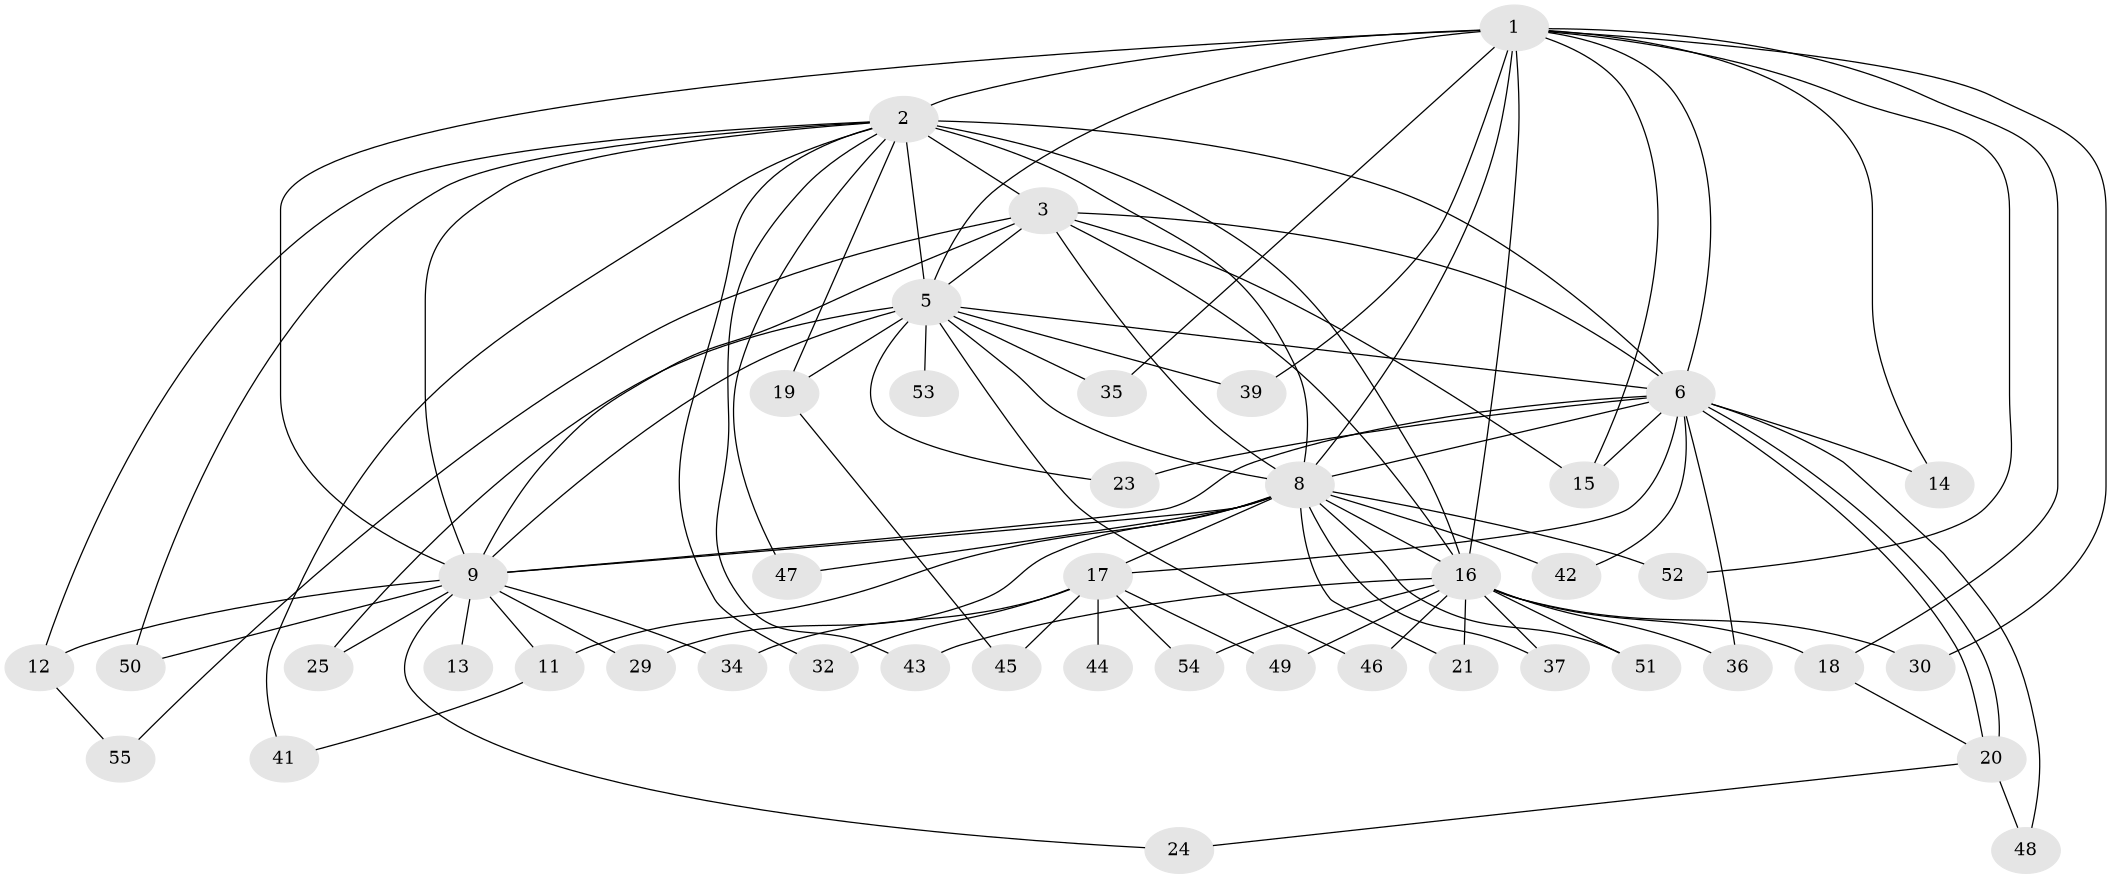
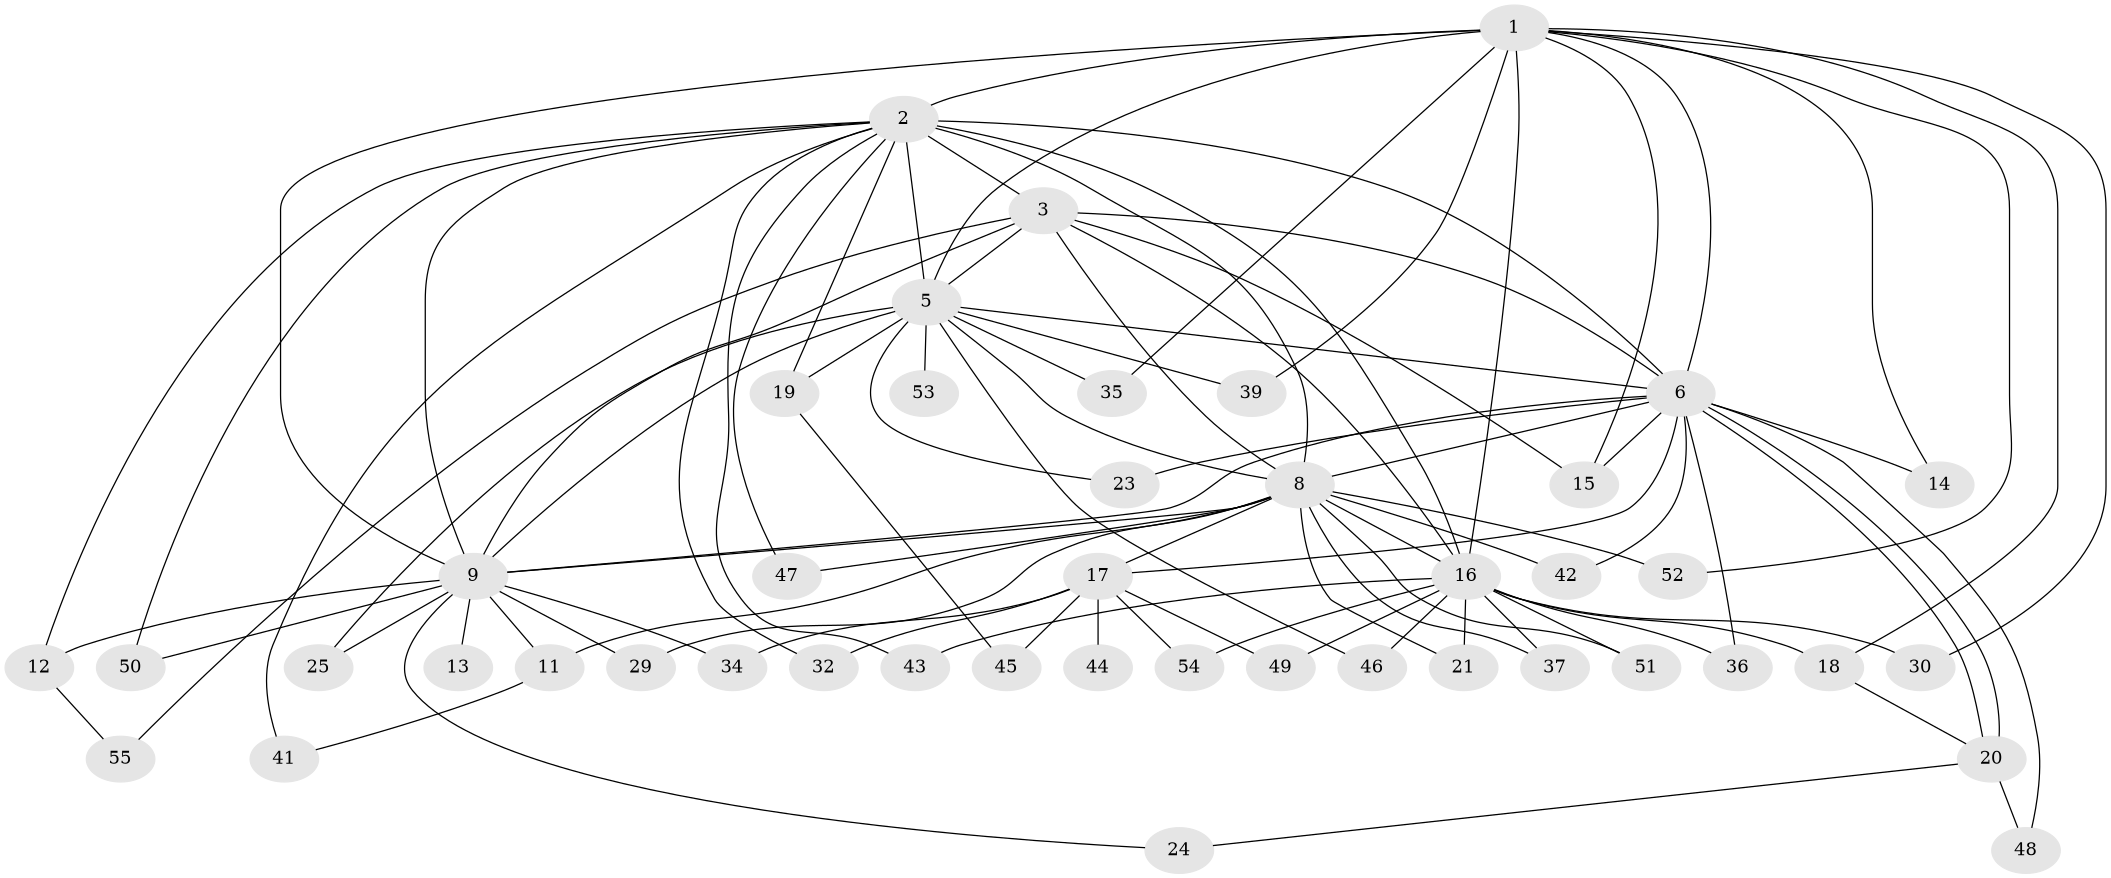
edge "1" -- "8": removed
